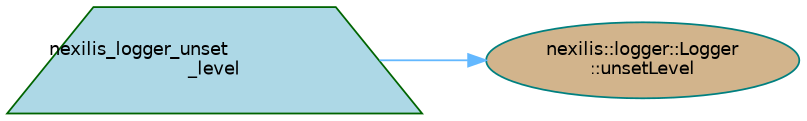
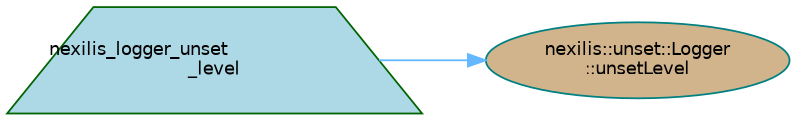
node "nexilis::logger::Logger ::unsetLevel": label "nexilis::logger::Logger ::unsetLevel" -> "nexilis::unset::Logger ::unsetLevel"
